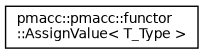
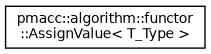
node "pmacc::pmacc::functor ::AssignValue< T_Type >": label "pmacc::pmacc::functor ::AssignValue< T_Type >" -> "pmacc::algorithm::functor ::AssignValue< T_Type >"
